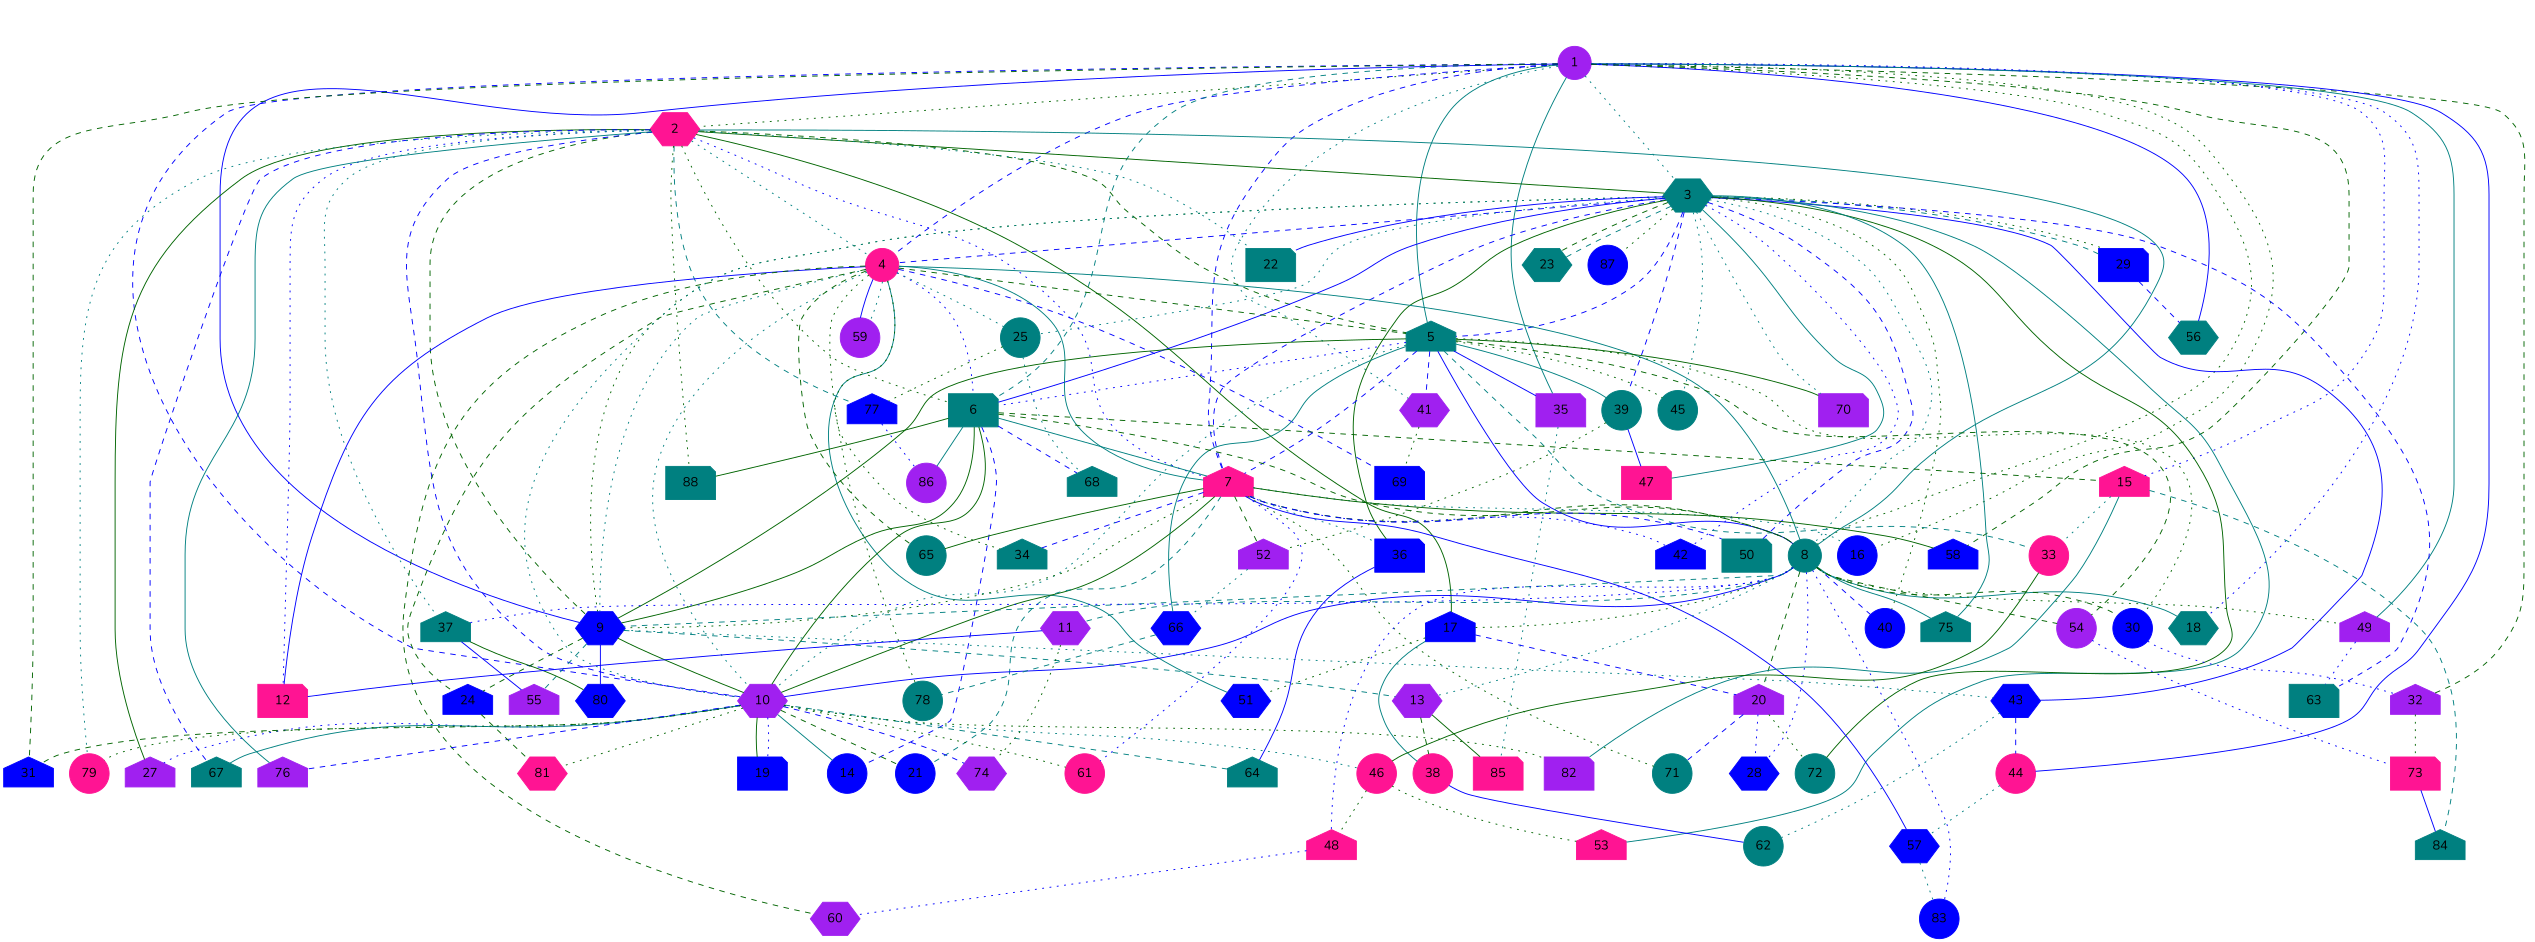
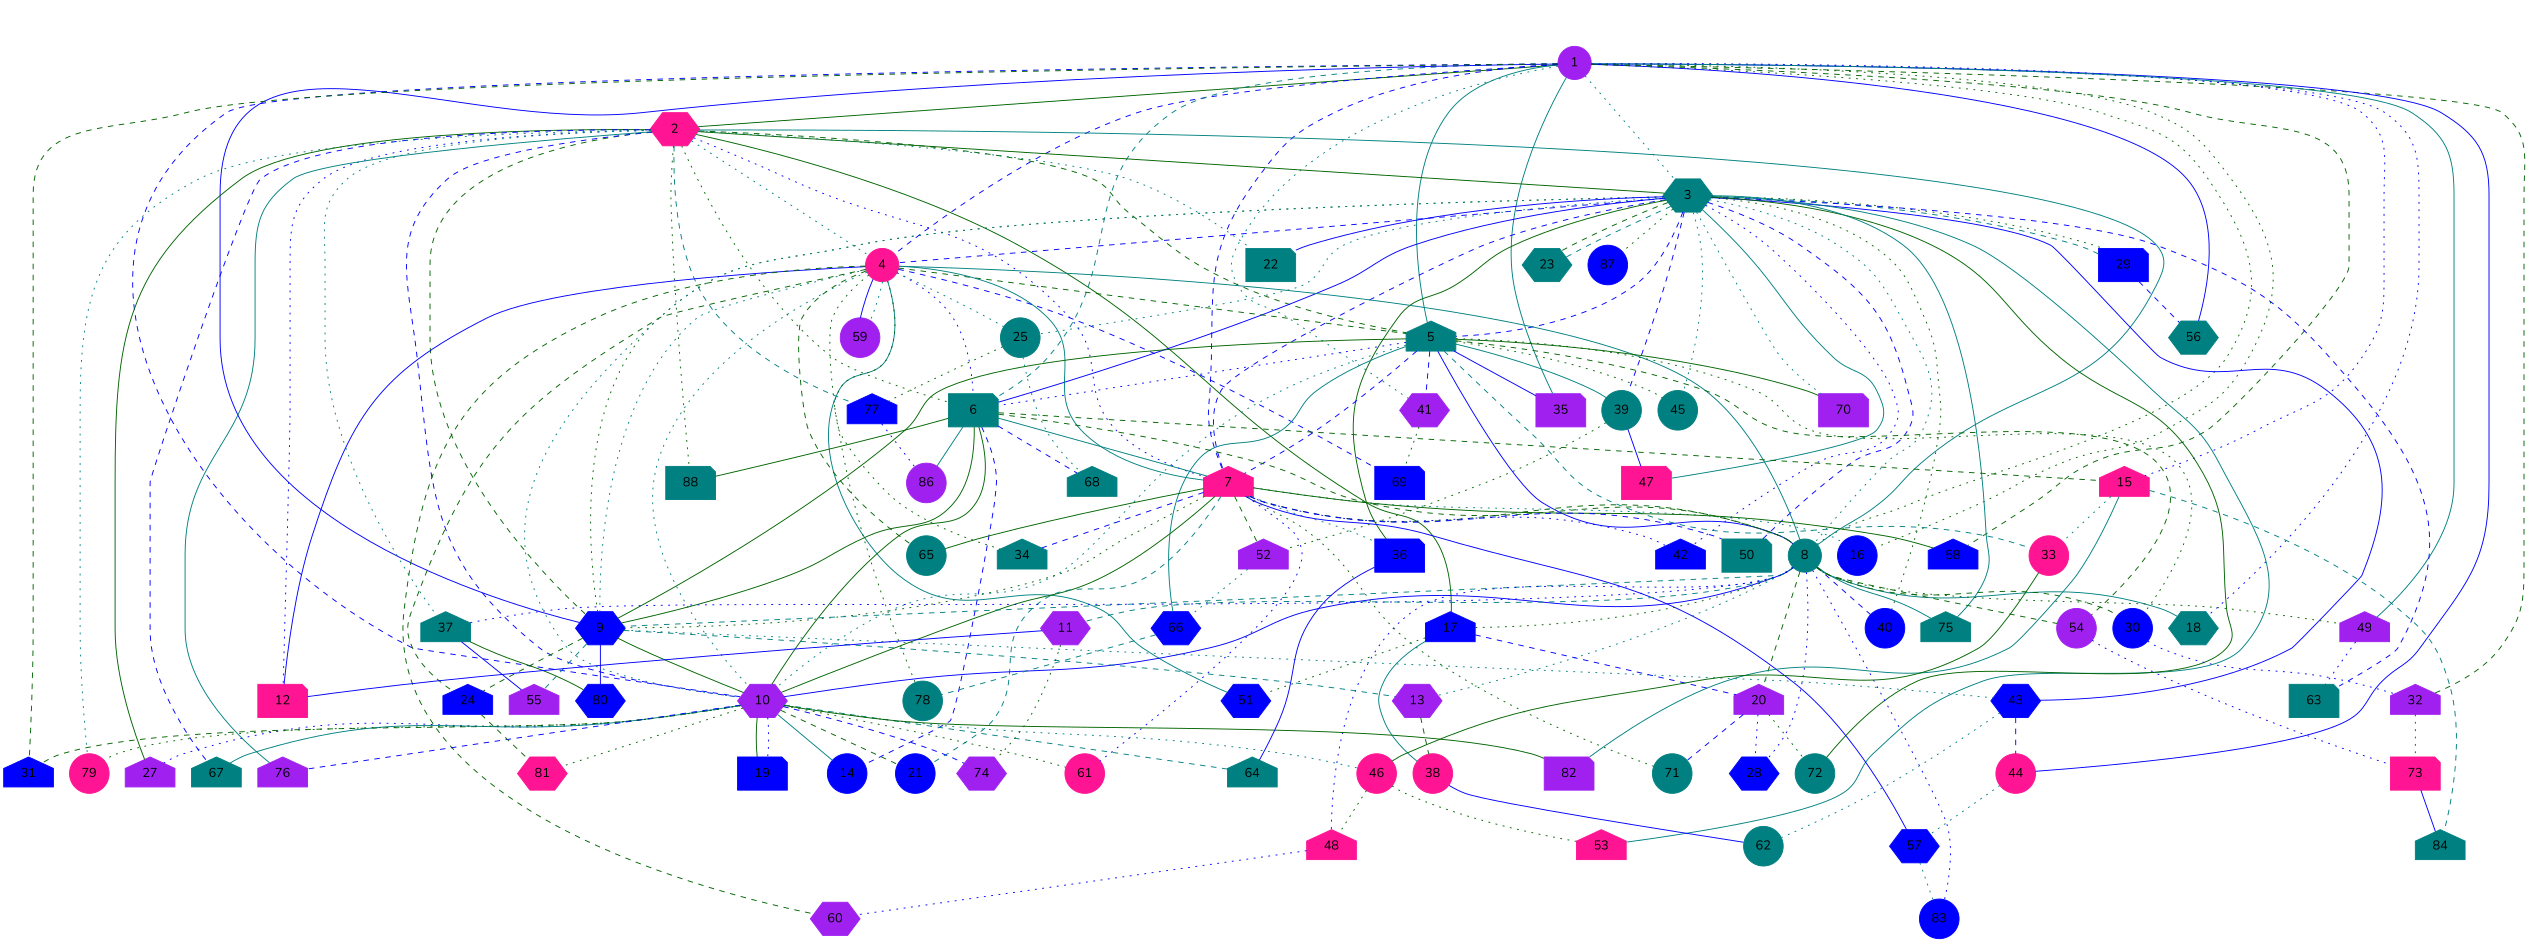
edge "1" -- "2": style dotted -> solid
edge "10" -- "82": style dotted -> solid
node "85": removed
